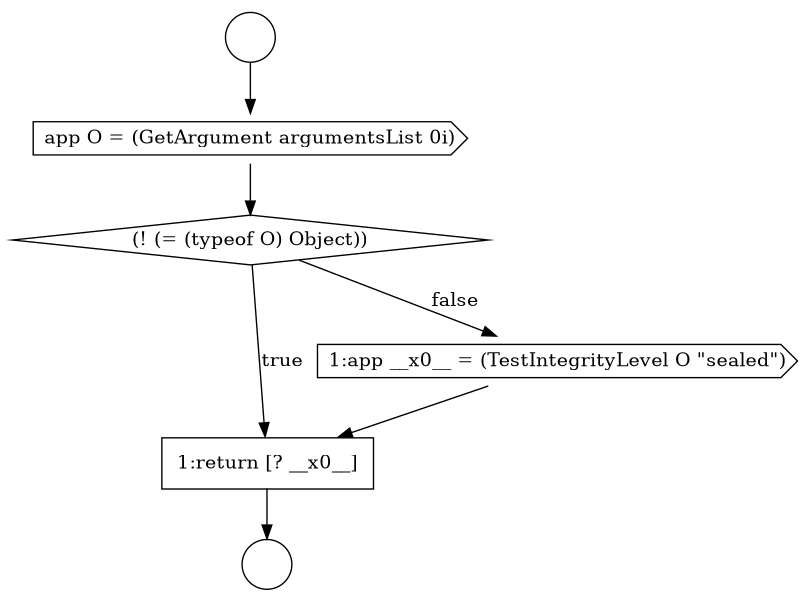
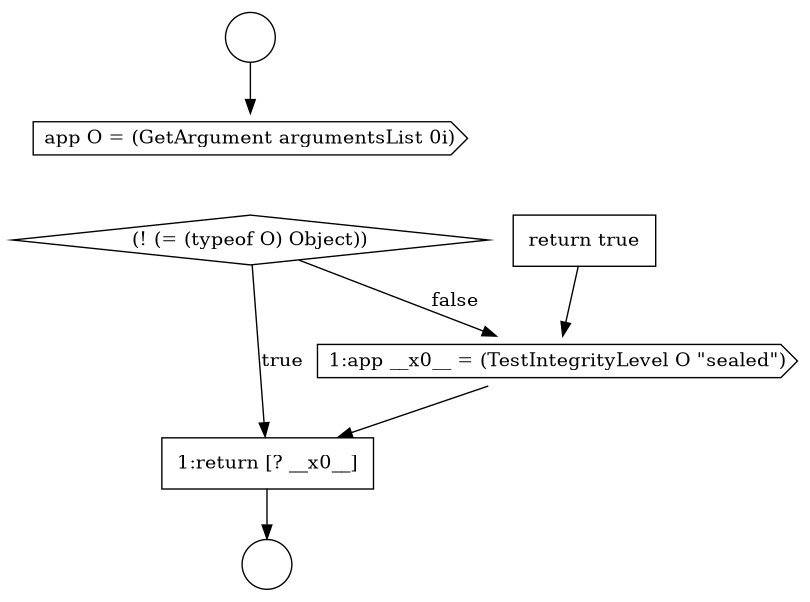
edge "app O = (GetArgument argumentsList 0i)" -> "(! (= (typeof O) Object))": removed
node "return true": added
